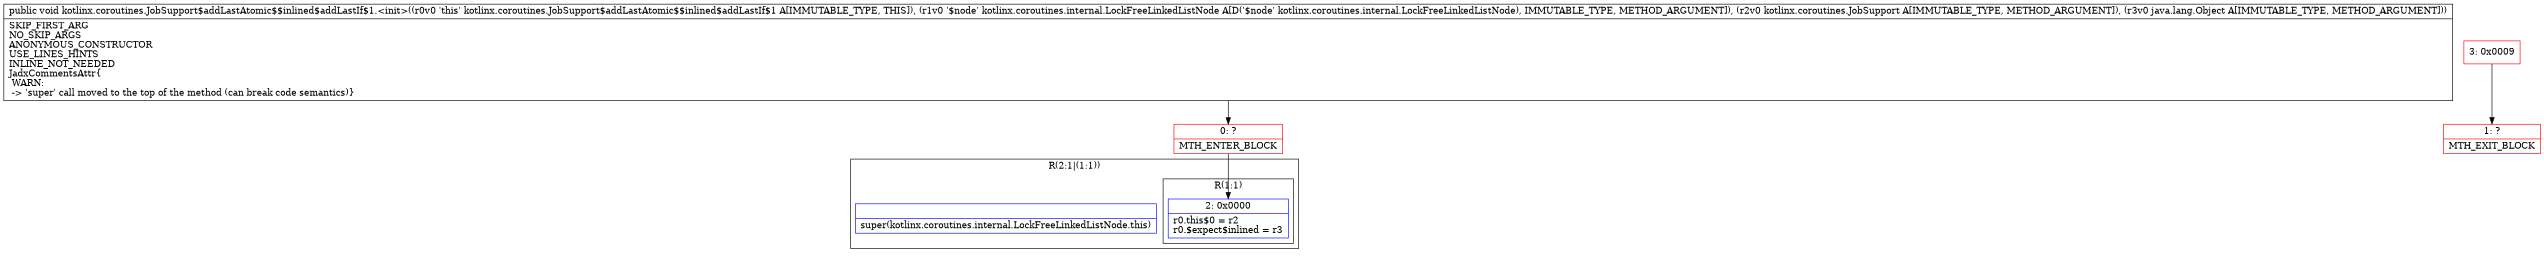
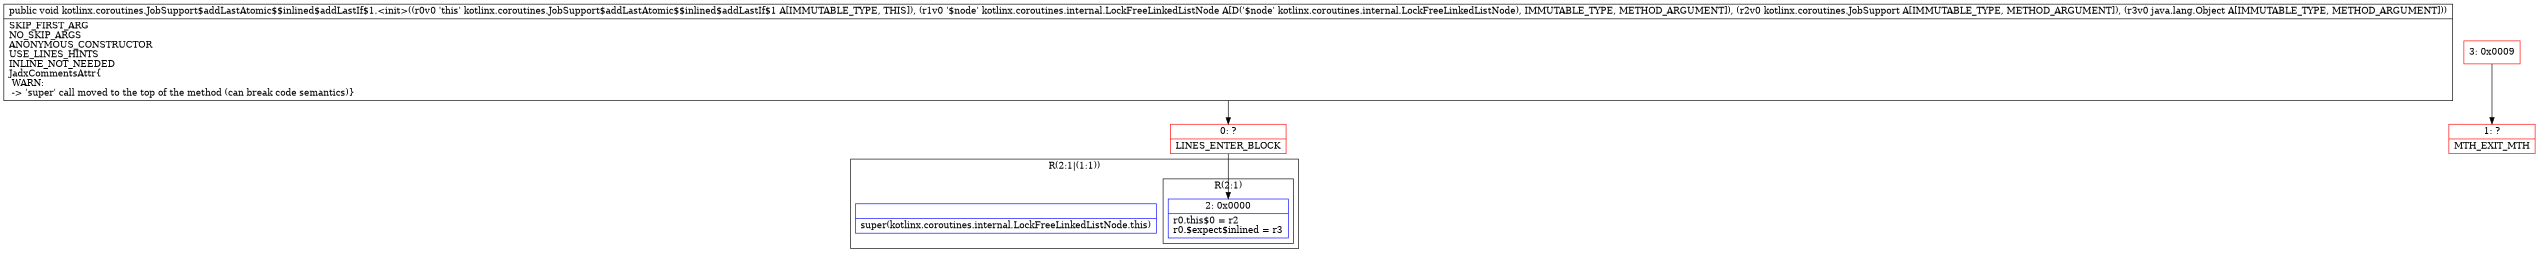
node "0: ?": text "MTH_ENTER_BLOCK" -> "LINES_ENTER_BLOCK"
node "1: ?": text "MTH_EXIT_BLOCK" -> "MTH_EXIT_MTH"
cluster "R(1:1)": label "R(1:1)" -> "R(2:1)"
